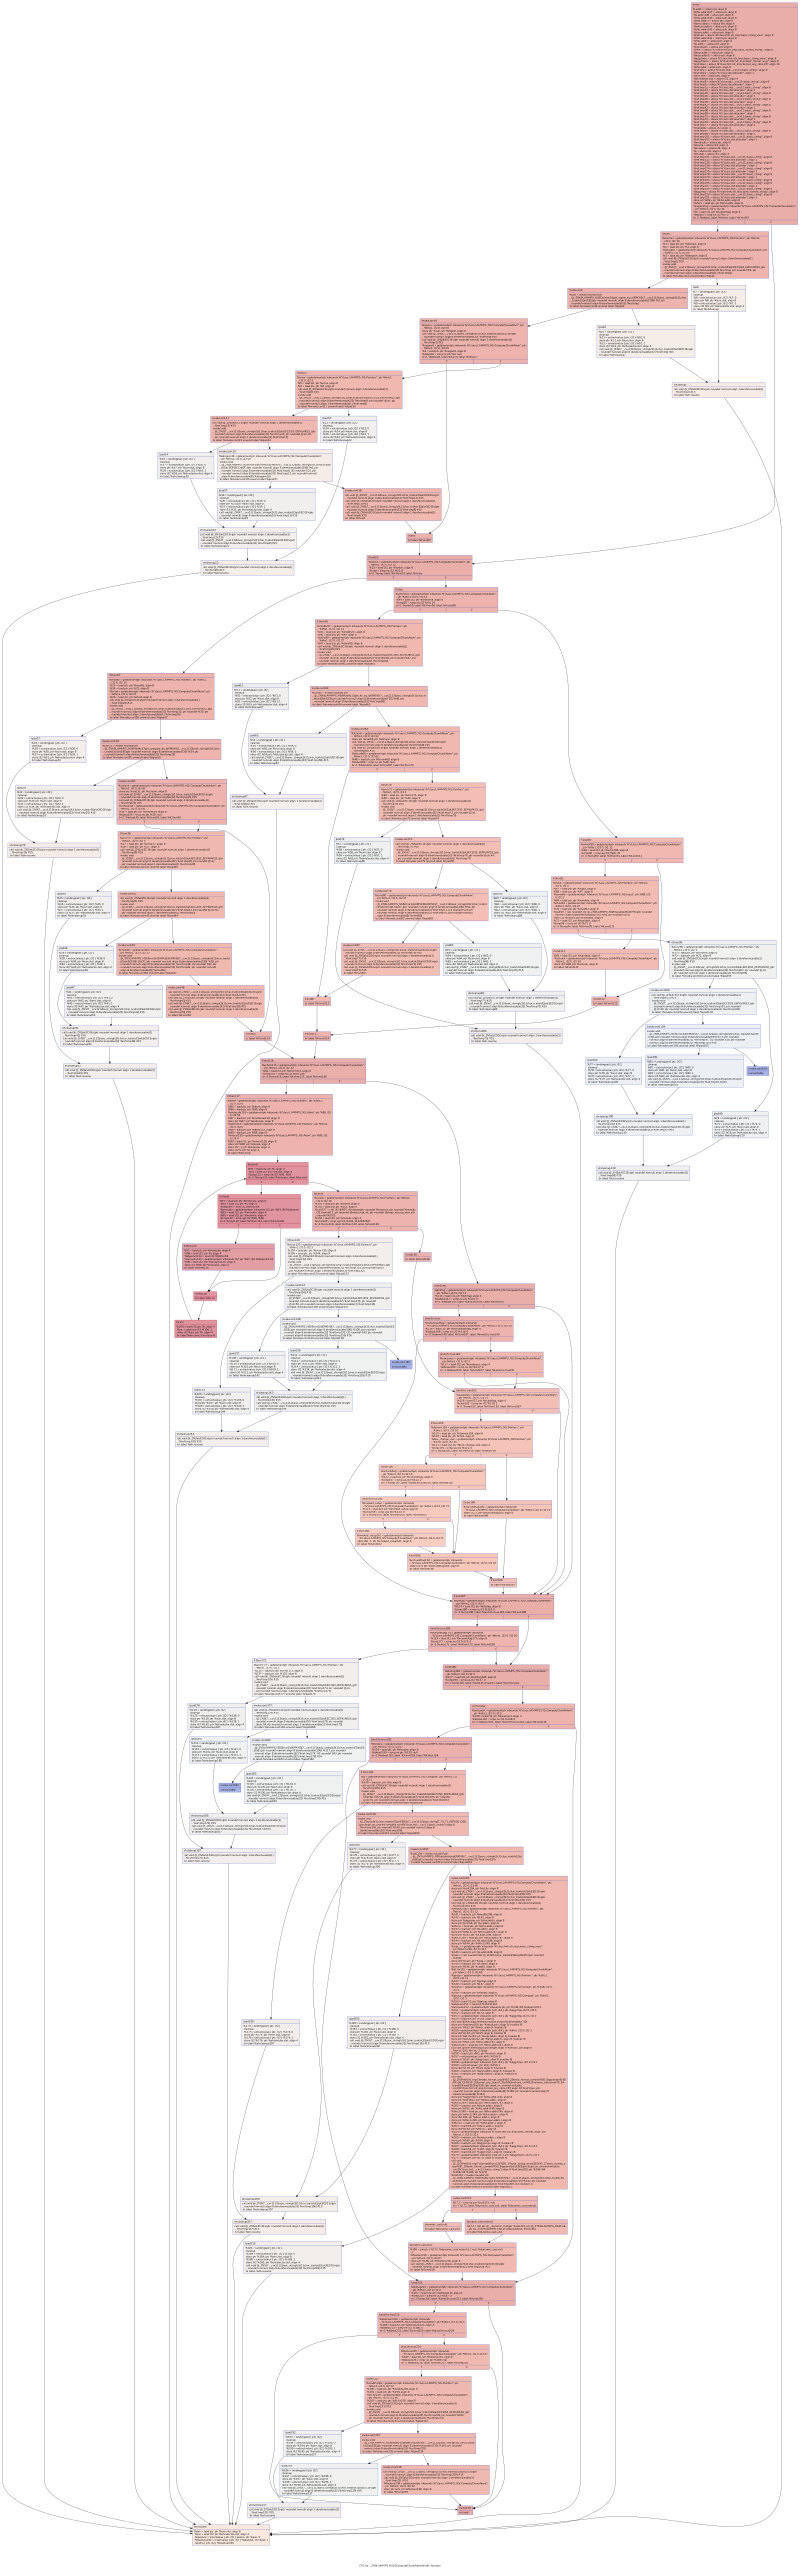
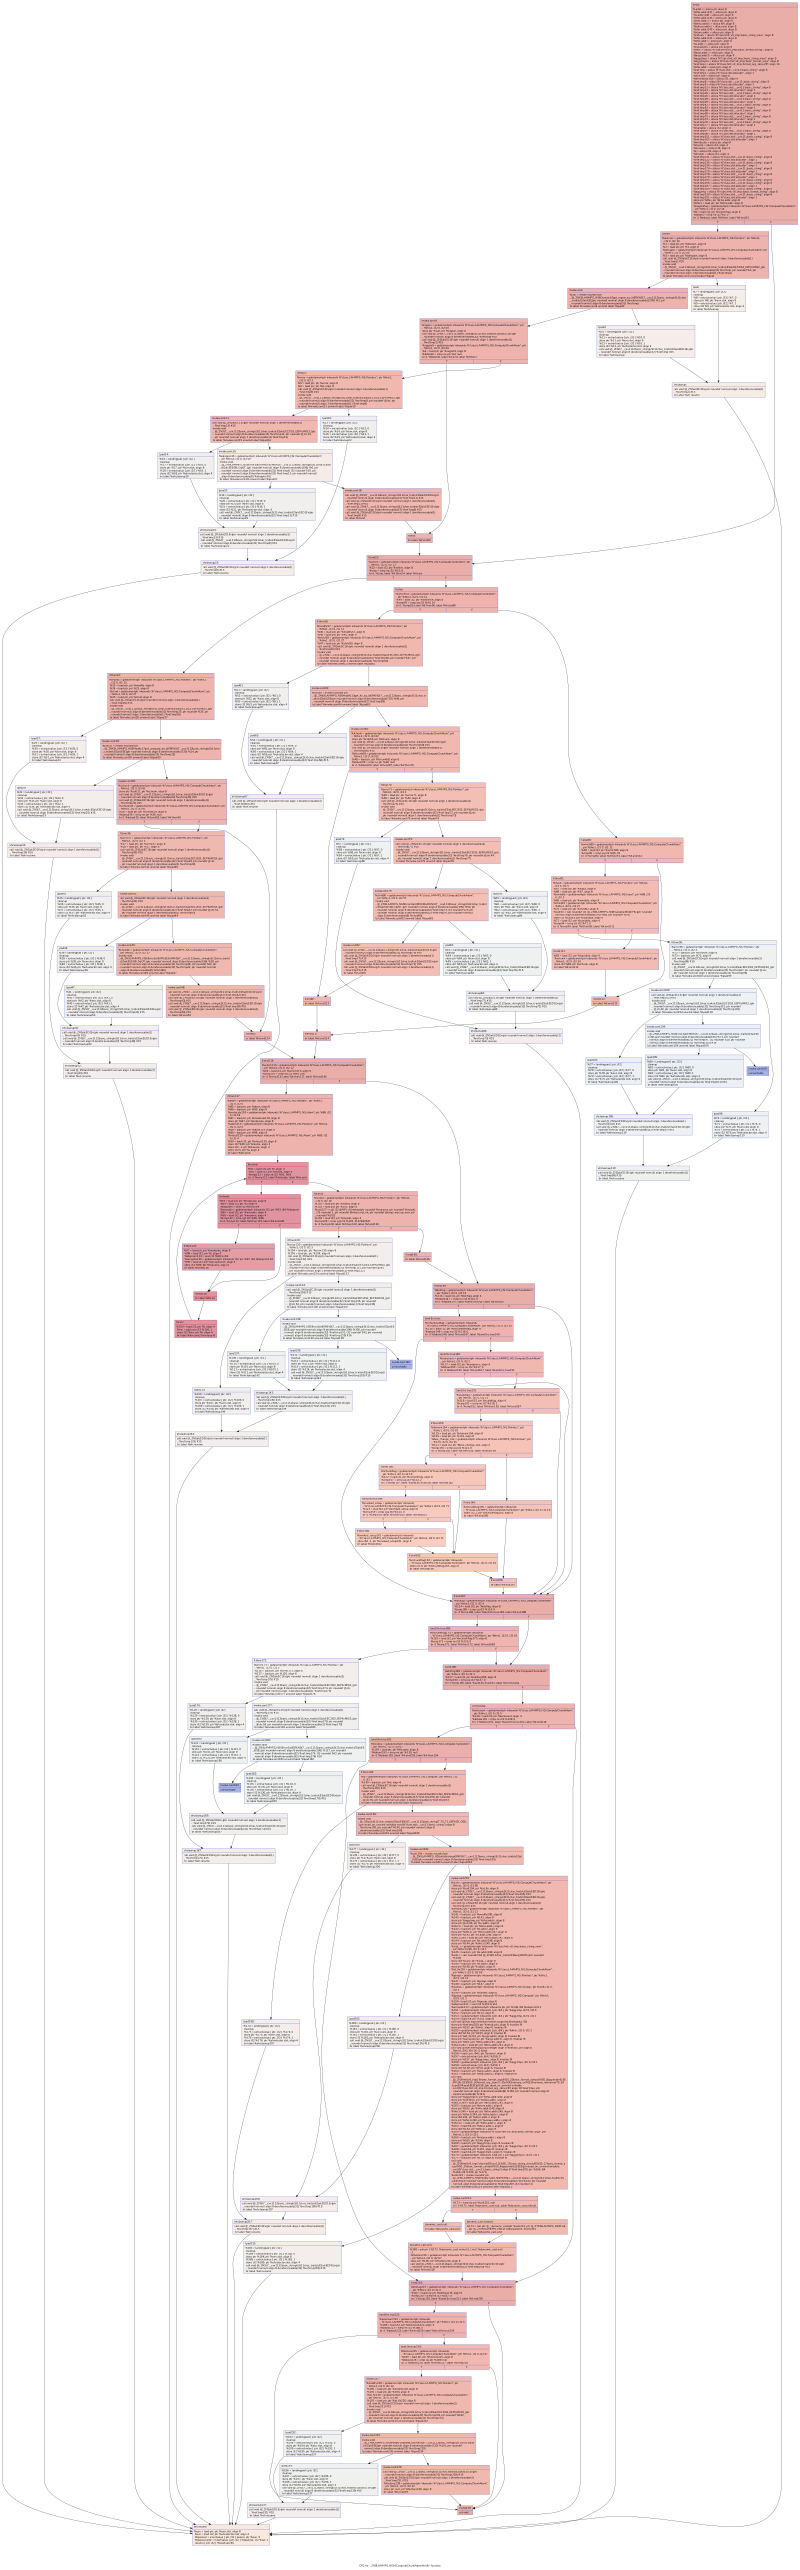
edge "if.end145:" -> "land.lhs.true151:": now "if.end145:" -> "if.end146:"
